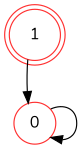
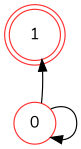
edge "1" -> "0": reversed
